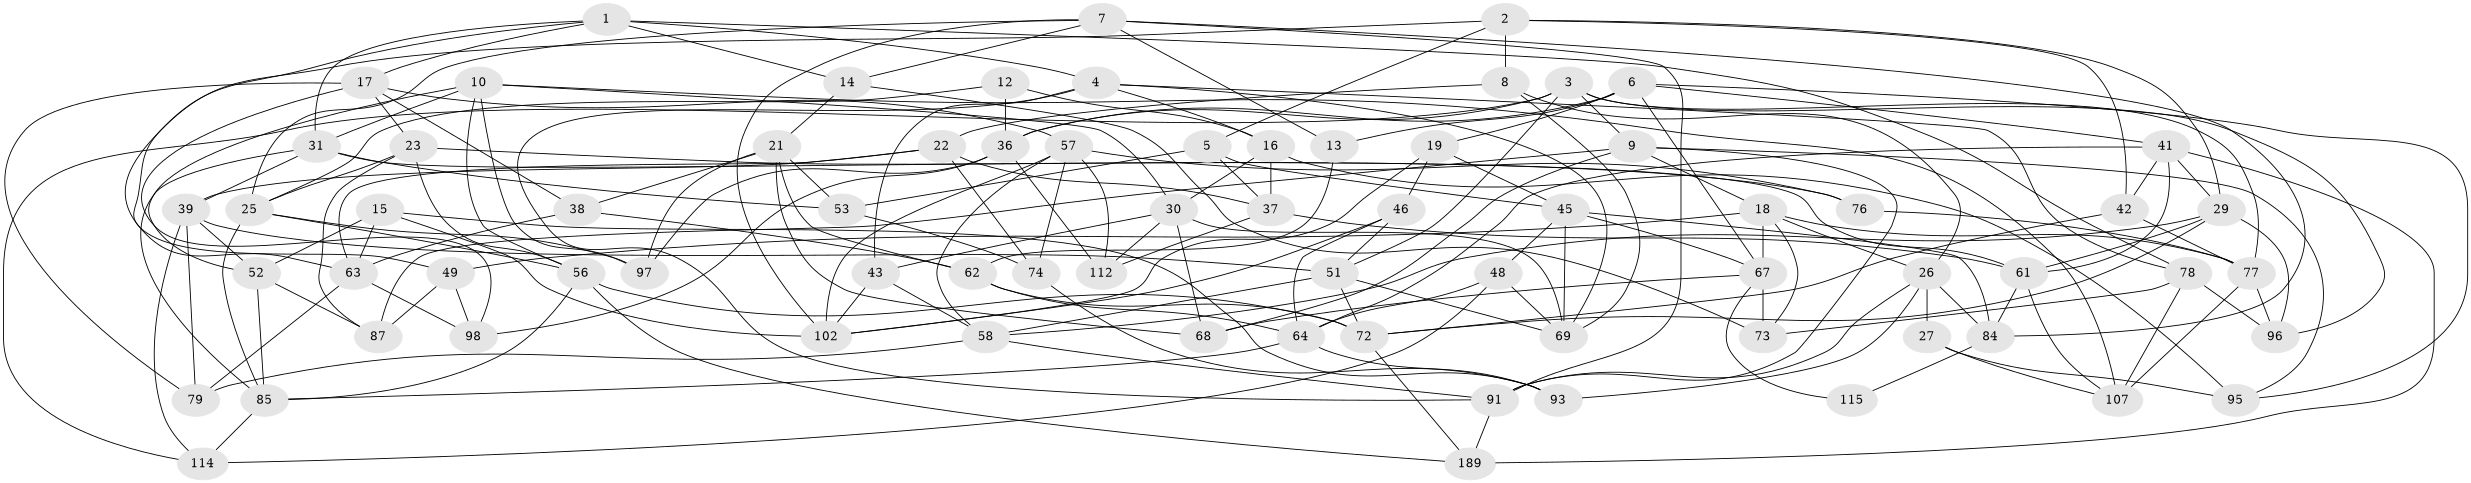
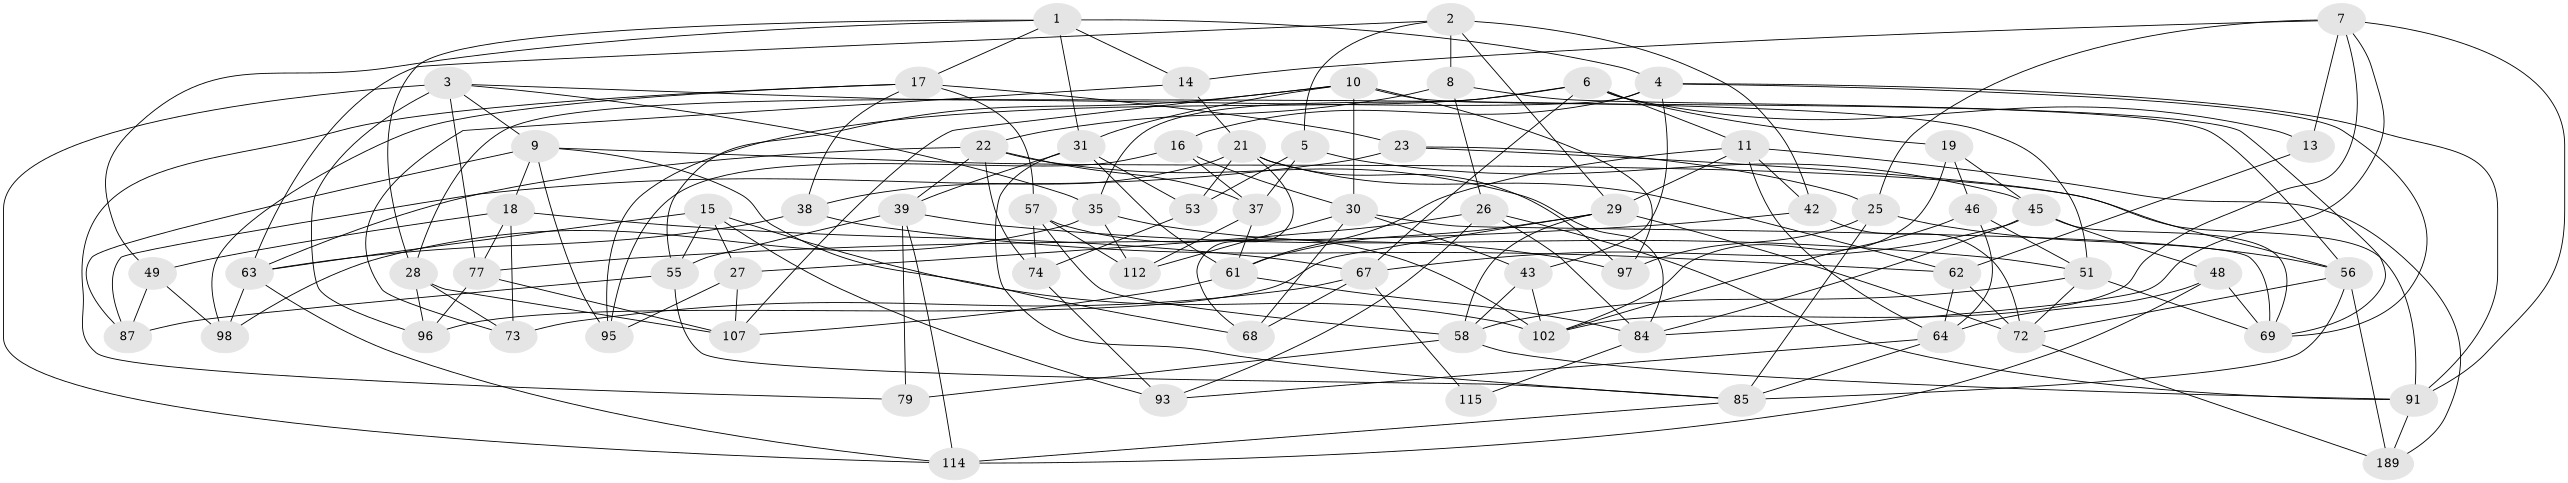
node "12": removed
node "36": label "36" -> "35"
node "41": label "41" -> "11"
edge "22" -- "84": added
node "76": removed
edge "18" -- "26": removed
edge "15" -- "27": added
node "52": label "52" -> "55"
node "78": label "78" -> "28"
edge "63" -- "79": now "63" -- "114"
